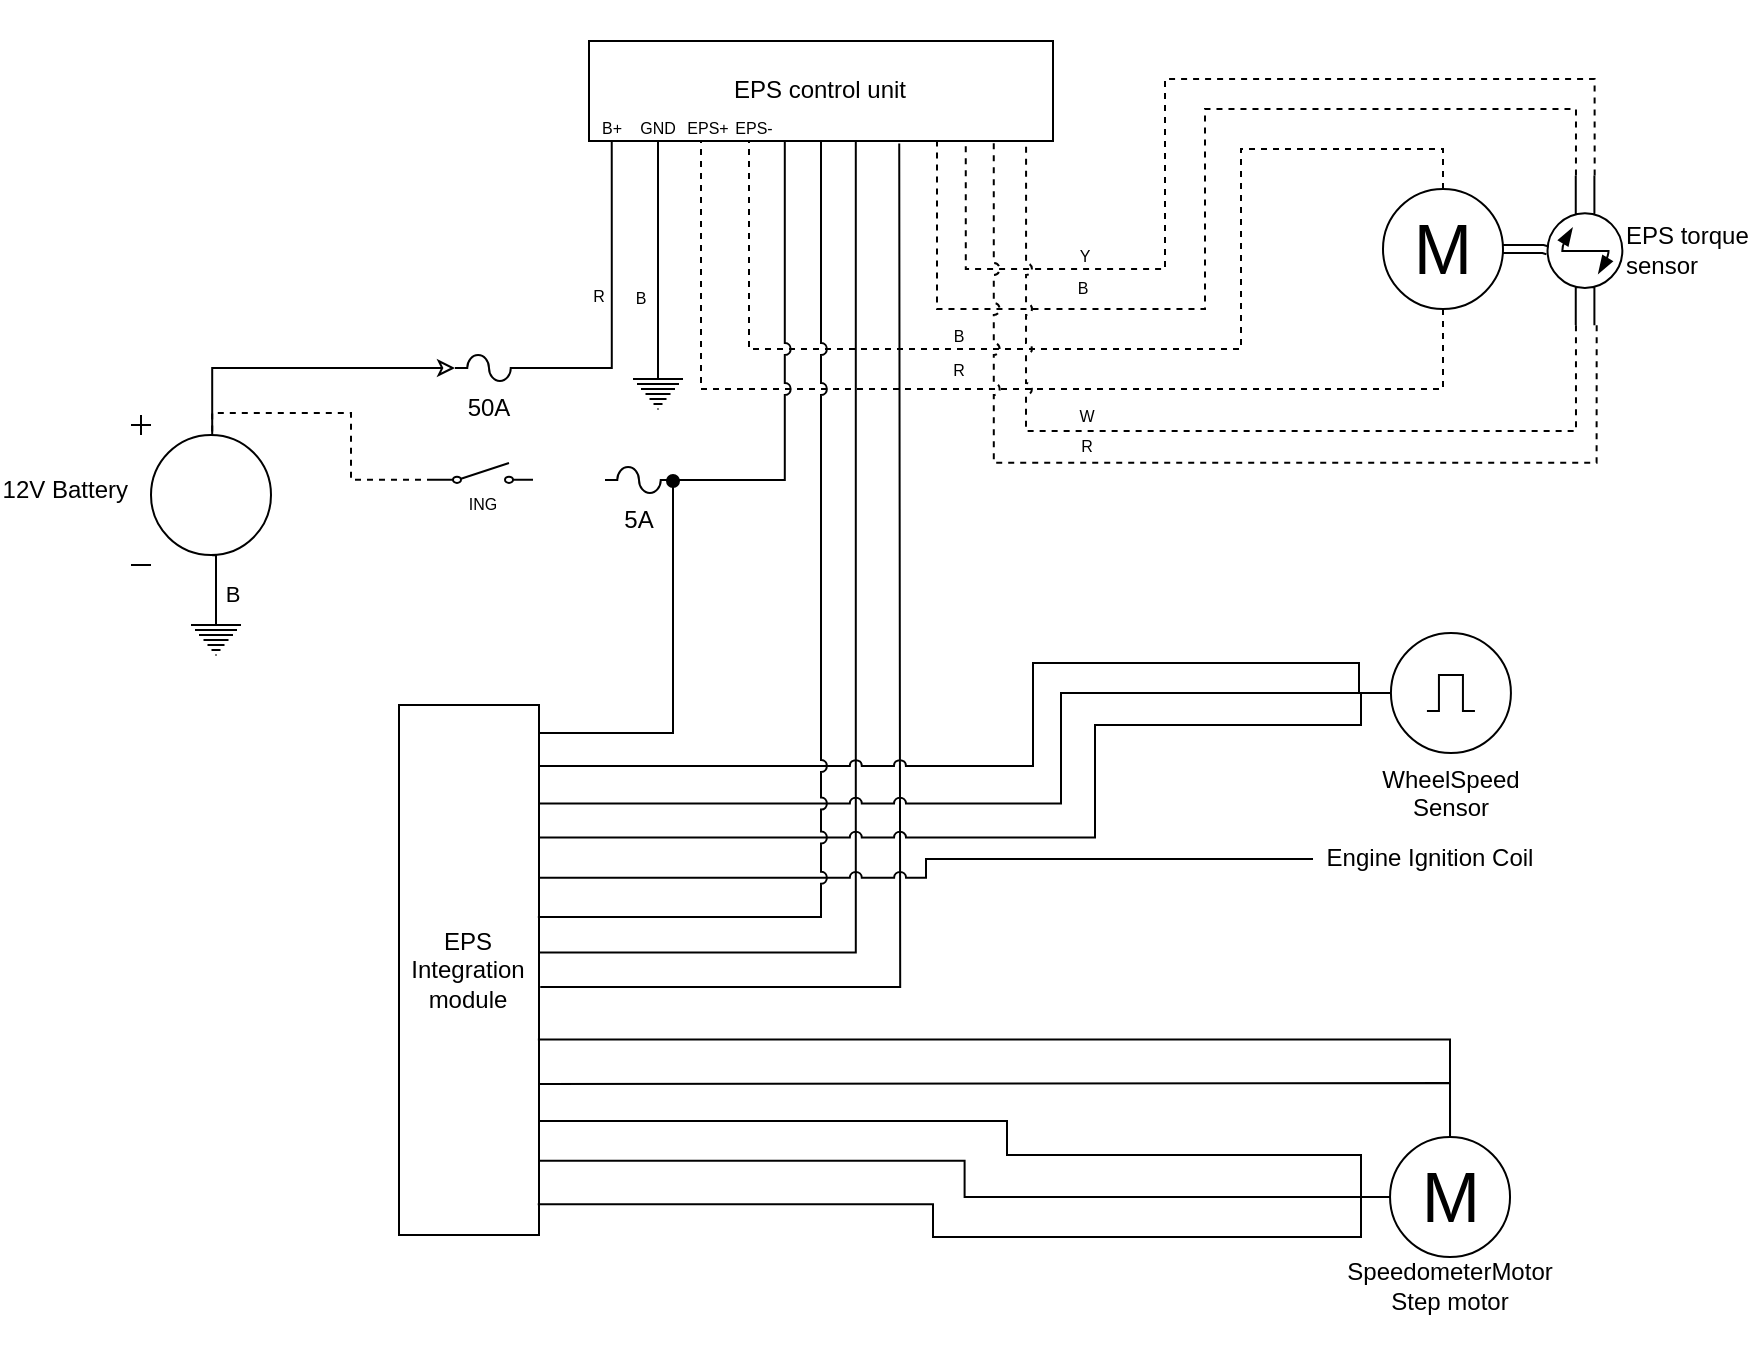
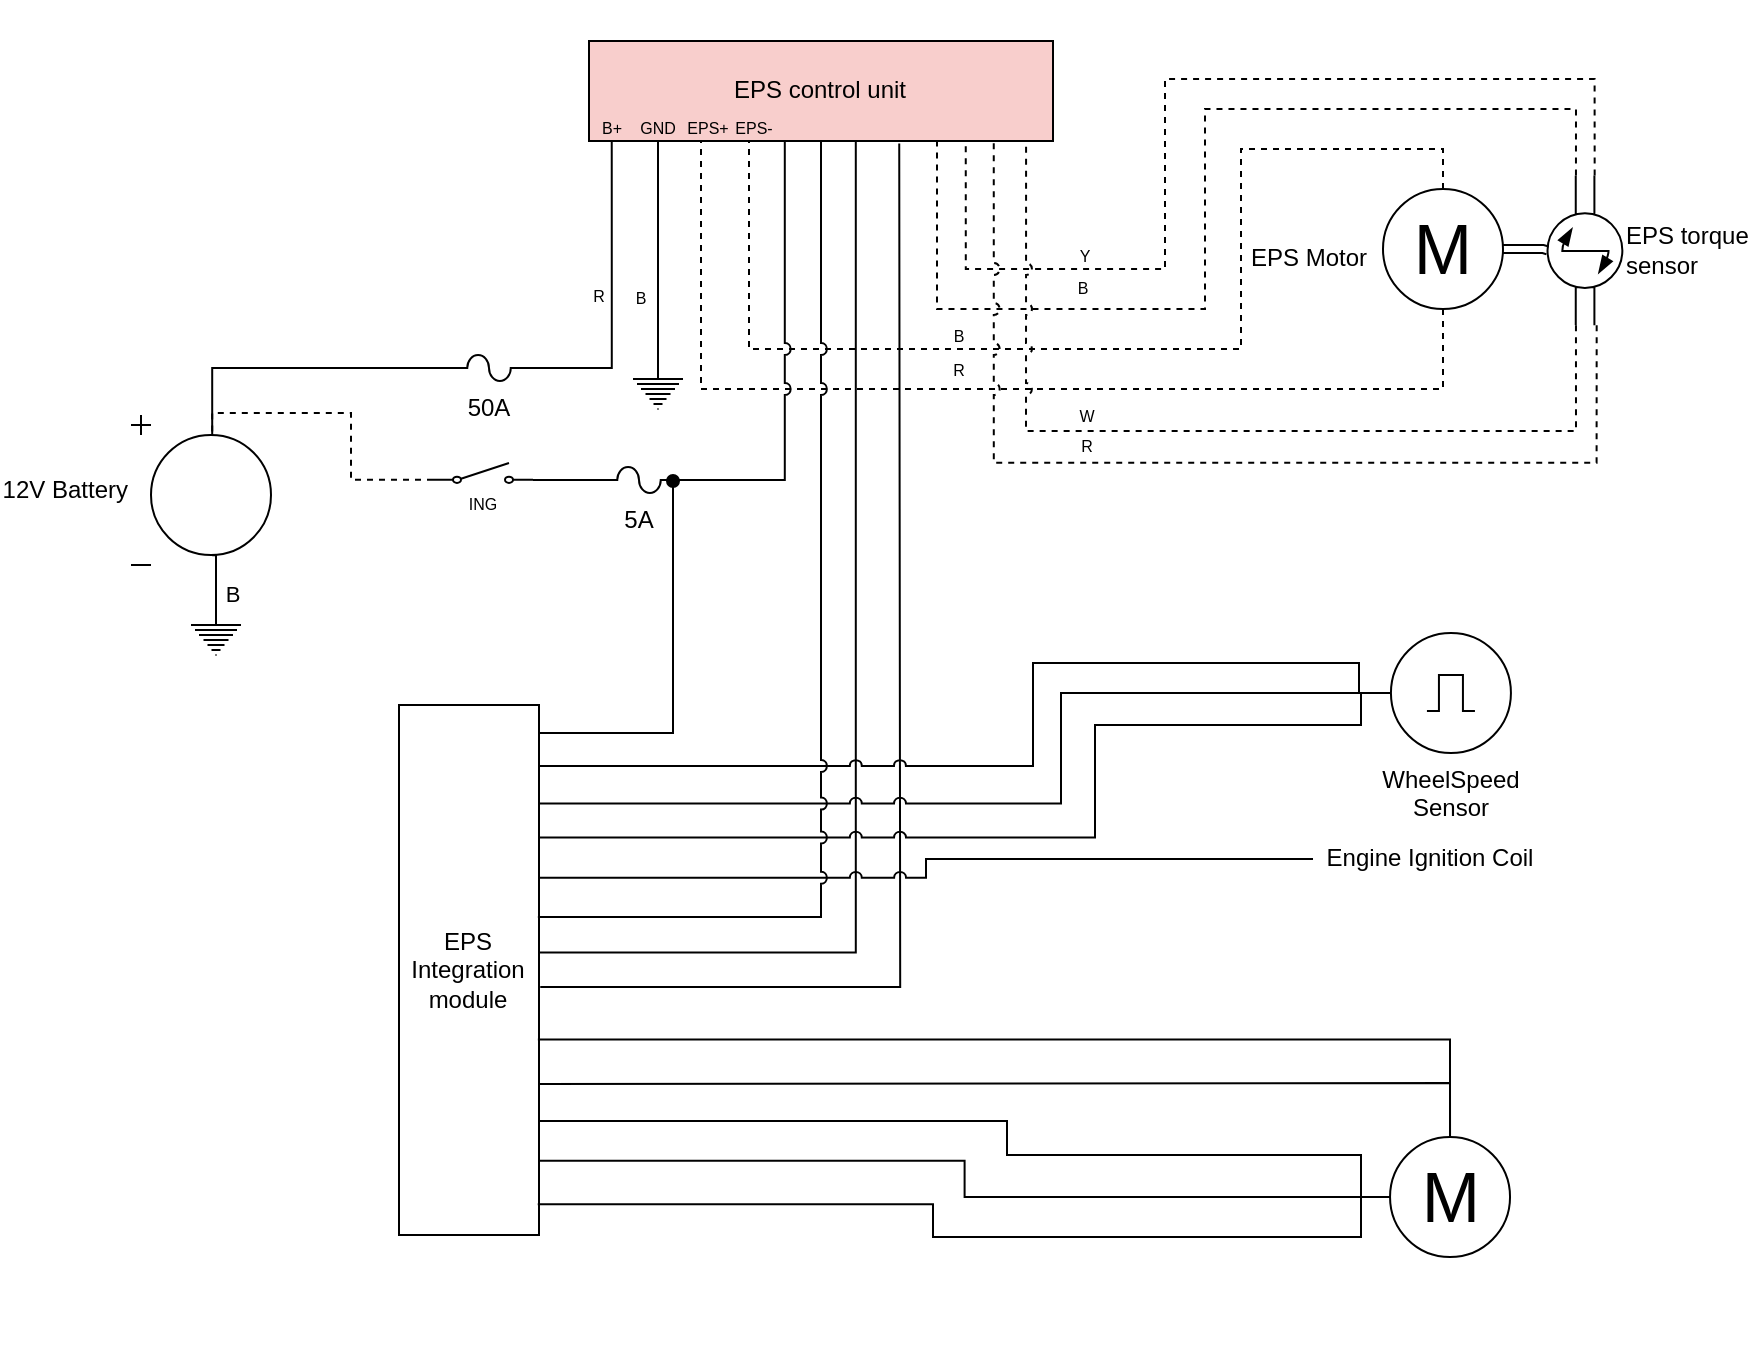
node "EPS control unit": fillcolor #ffffff -> #f8cecc
node "EPS Motor": added
edge "12V Battery" -> "50A": arrowhead classic -> none
edge "ING" -- "5A": added
node "SpeedometerMotor Step motor": removed
